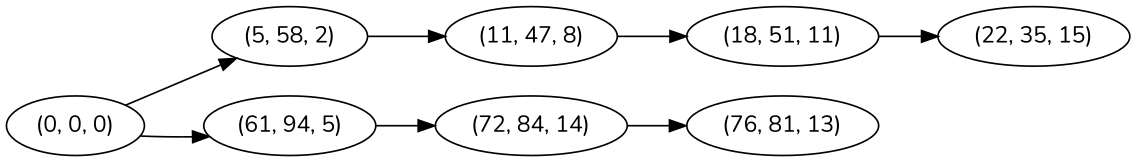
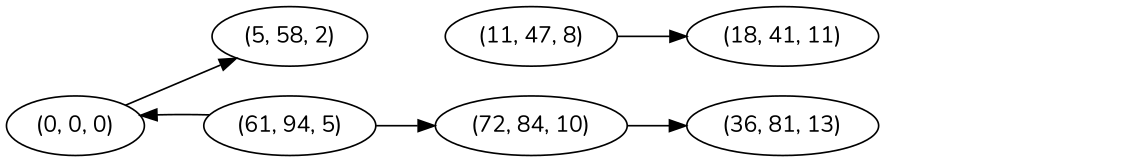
edge "(5, 58, 2)" -> "(11, 47, 8)": removed
node "(18, 51, 11)": label "(18, 51, 11)" -> "(18, 41, 11)"
node "(22, 35, 15)": removed
node "(72, 84, 14)": label "(72, 84, 14)" -> "(72, 84, 10)"
node "(76, 81, 13)": label "(76, 81, 13)" -> "(36, 81, 13)"
edge "(0, 0, 0)" -> "(61, 94, 5)": reversed
